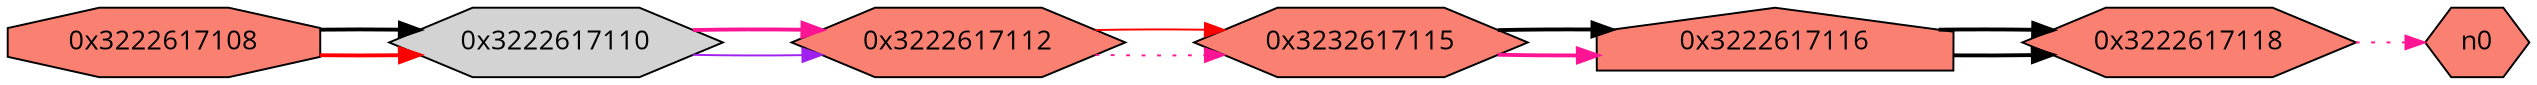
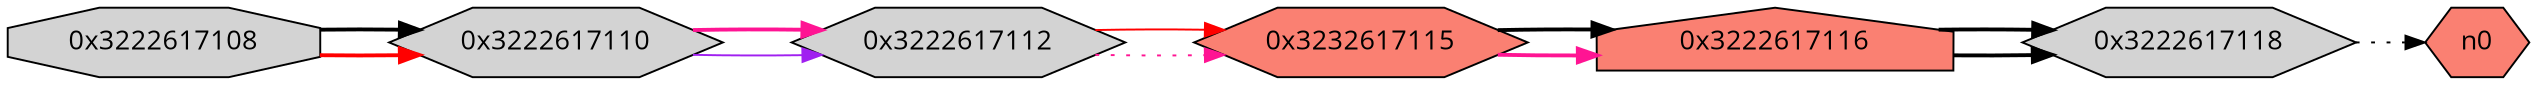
node "0x3222617108": fillcolor salmon -> lightgrey
node "0x3222617112": fillcolor salmon -> lightgrey
node "0x3222617118": fillcolor salmon -> lightgrey
edge "0x3222617118" -> "n0": color deeppink -> black
